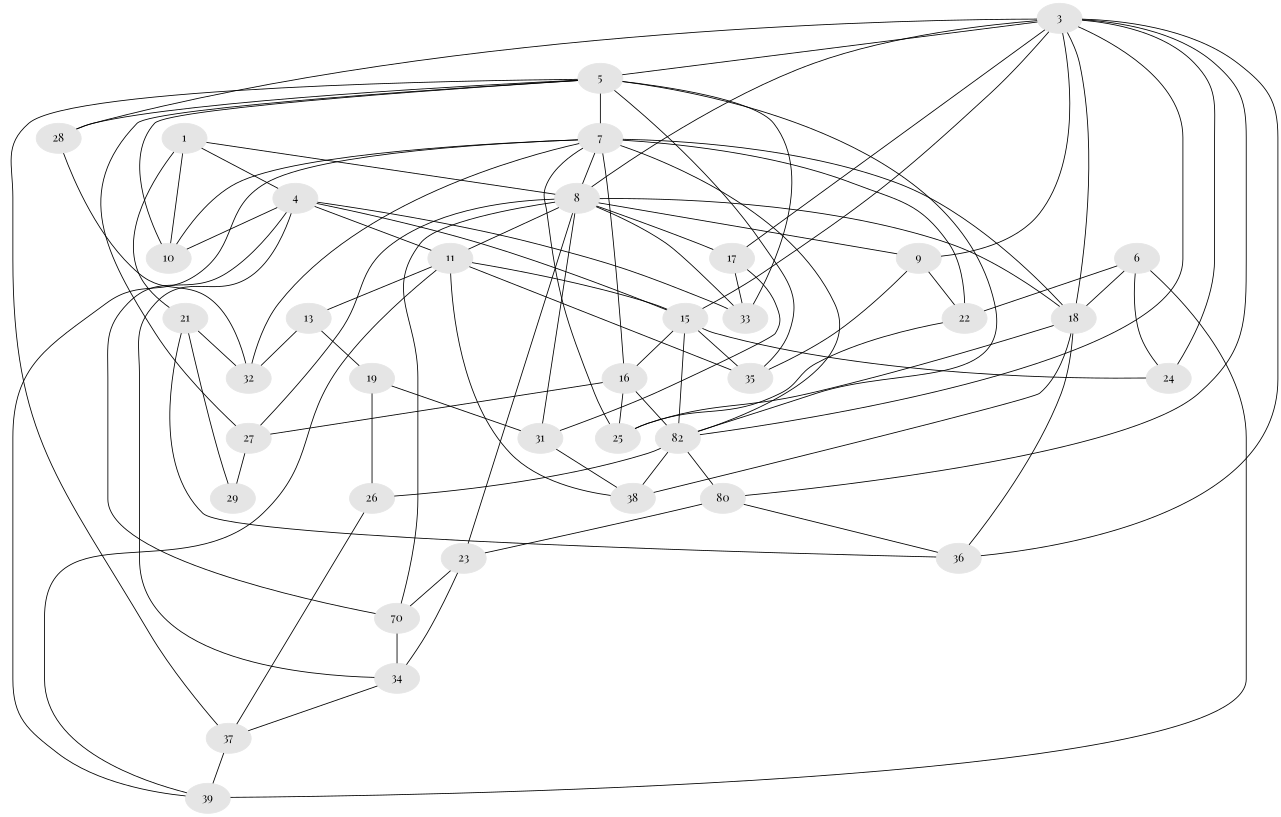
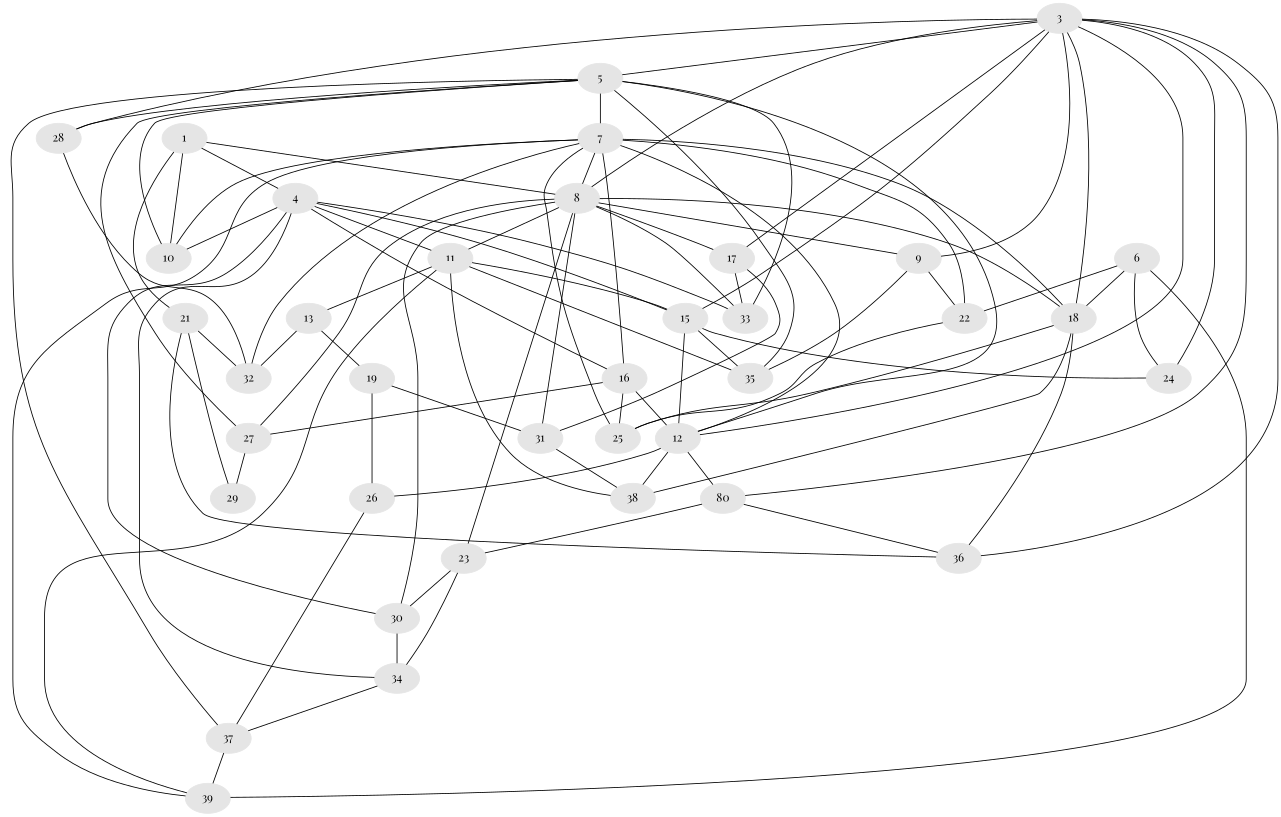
edge "15" -- "16": now "4" -- "16"
node "82": label "82" -> "12"
node "70": label "70" -> "30"
